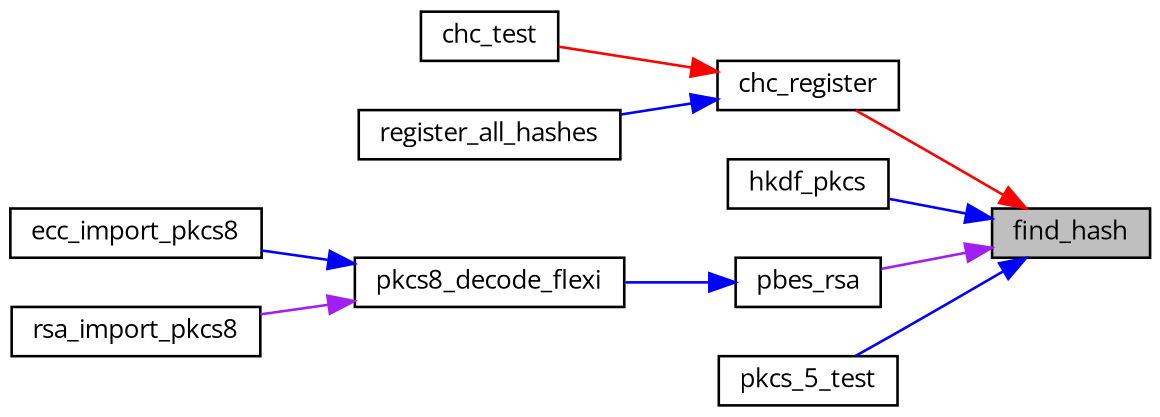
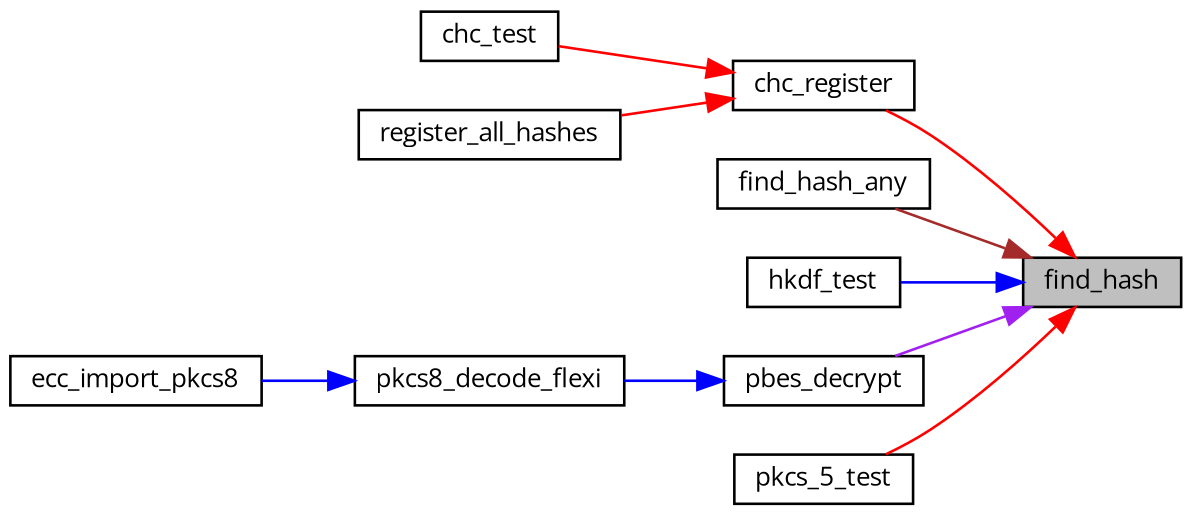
edge "register_all_hashes" -> "chc_register": color blue -> red
node "hkdf_pkcs": label "hkdf_pkcs" -> "hkdf_test"
node "find_hash_any": added
node "pbes_rsa": label "pbes_rsa" -> "pbes_decrypt"
edge "pkcs_5_test" -> "find_hash": color blue -> red
node "rsa_import_pkcs8": removed
